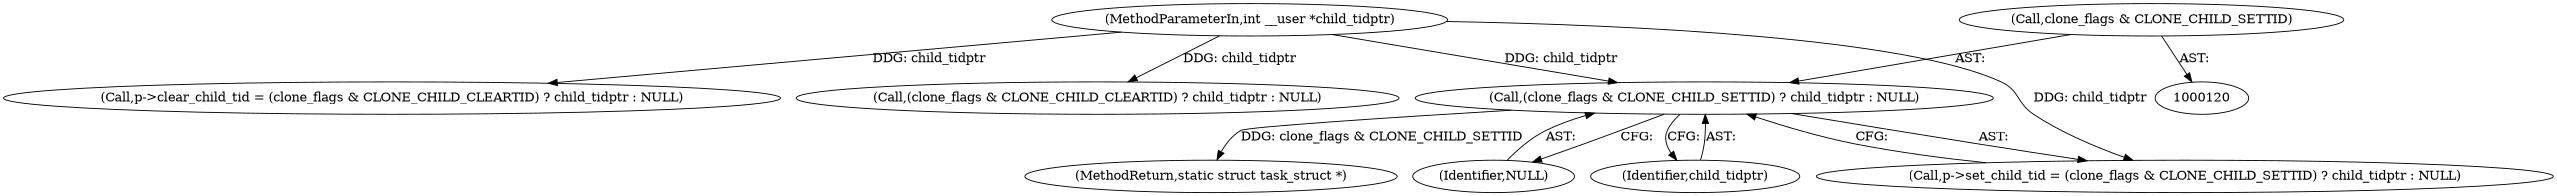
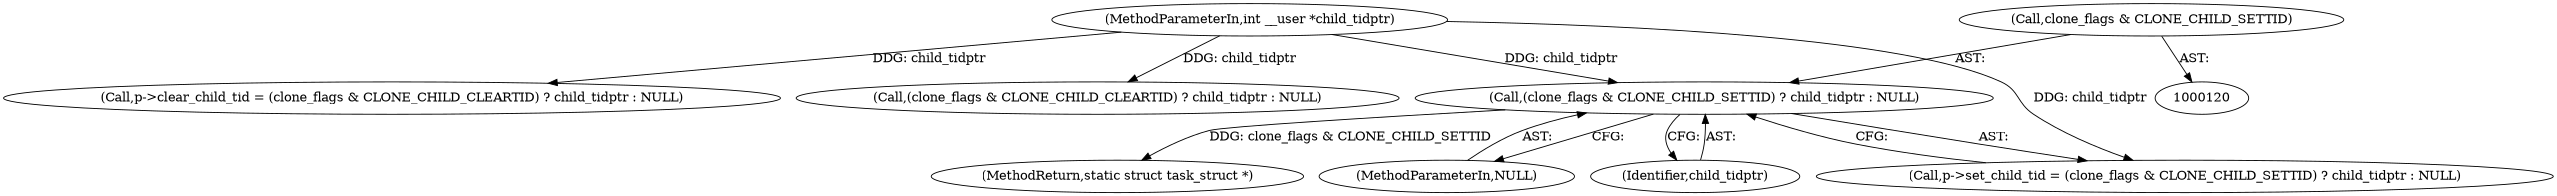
node "(Identifier,NULL)": label "(Identifier,NULL)" -> "(MethodParameterIn,NULL)"
